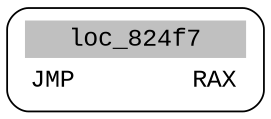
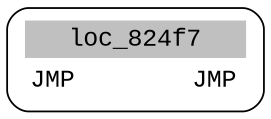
node "loc_824f7": text "JMP        RAX" -> "JMP        JMP"
